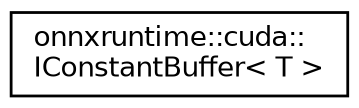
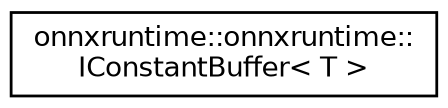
node "onnxruntime::cuda:: IConstantBuffer< T >": label "onnxruntime::cuda:: IConstantBuffer< T >" -> "onnxruntime::onnxruntime:: IConstantBuffer< T >"
